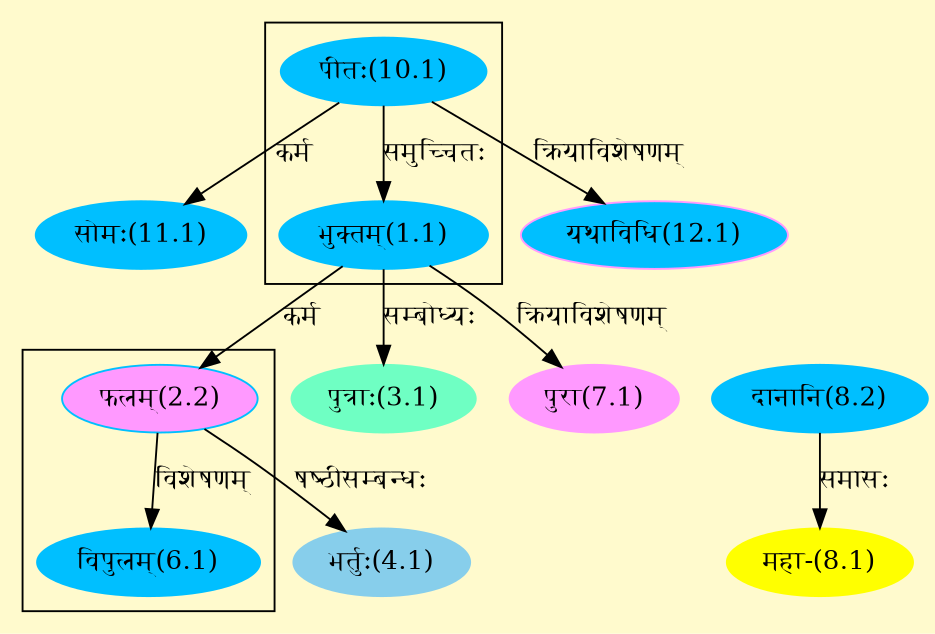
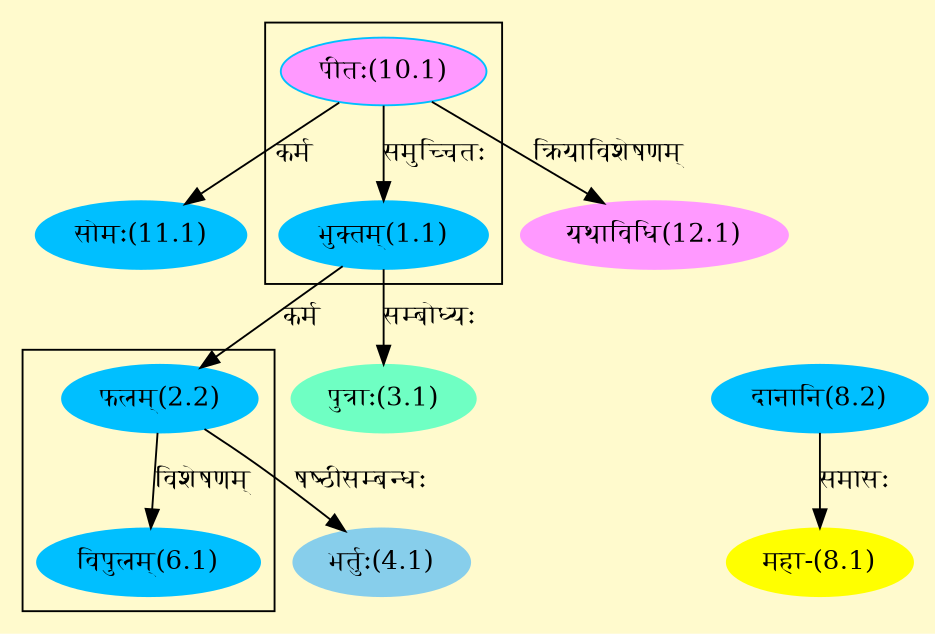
node "पीतः(10.1)": fillcolor #00bfff -> #ff99ff
node "यथाविधि(12.1)": fillcolor #00bfff -> #ff99ff
node "फलम्(2.2)": fillcolor #ff99ff -> #00bfff
node "पुरा(7.1)": removed
